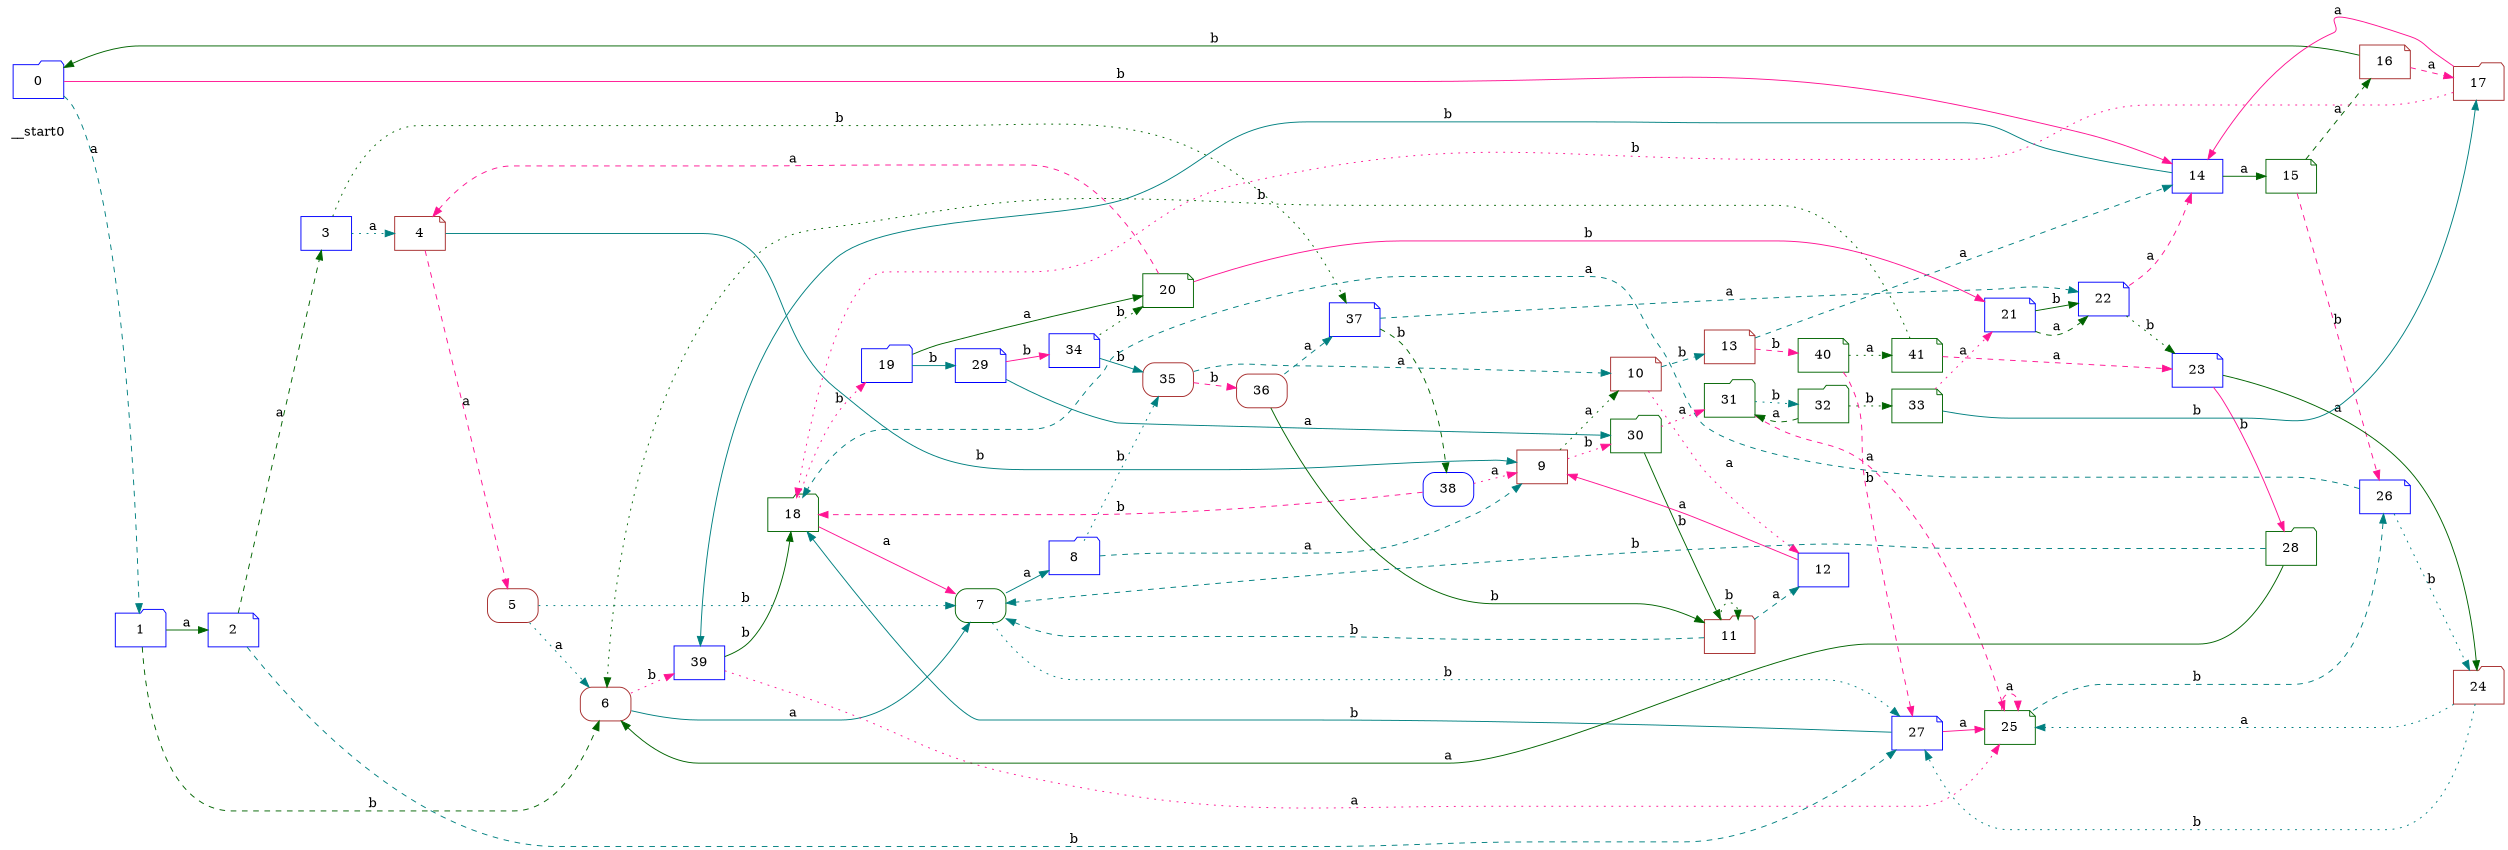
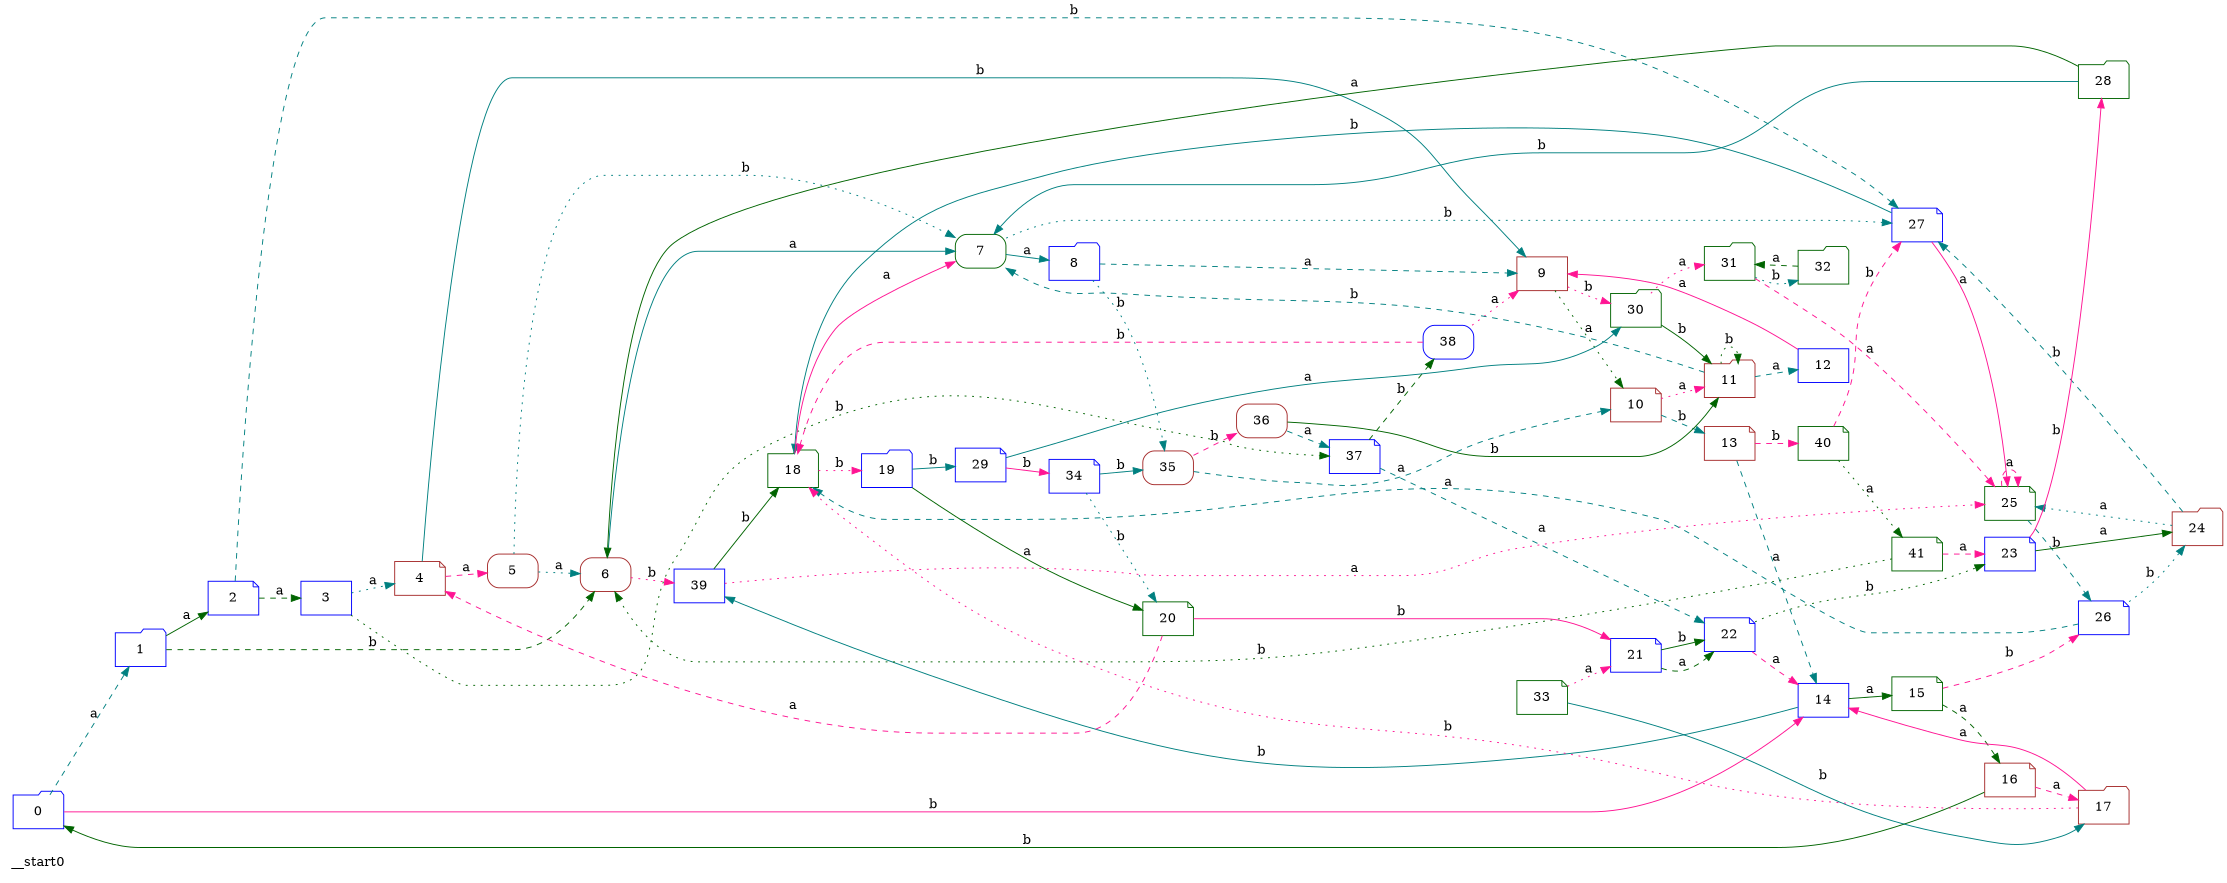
edge "34" -> "20": color darkgreen -> teal
edge "32" -> "33": removed, label "b"
edge "10" -> "12": now "10" -> "11"
edge "28" -> "7": style dashed -> solid
edge "24" -> "27": style dotted -> dashed
